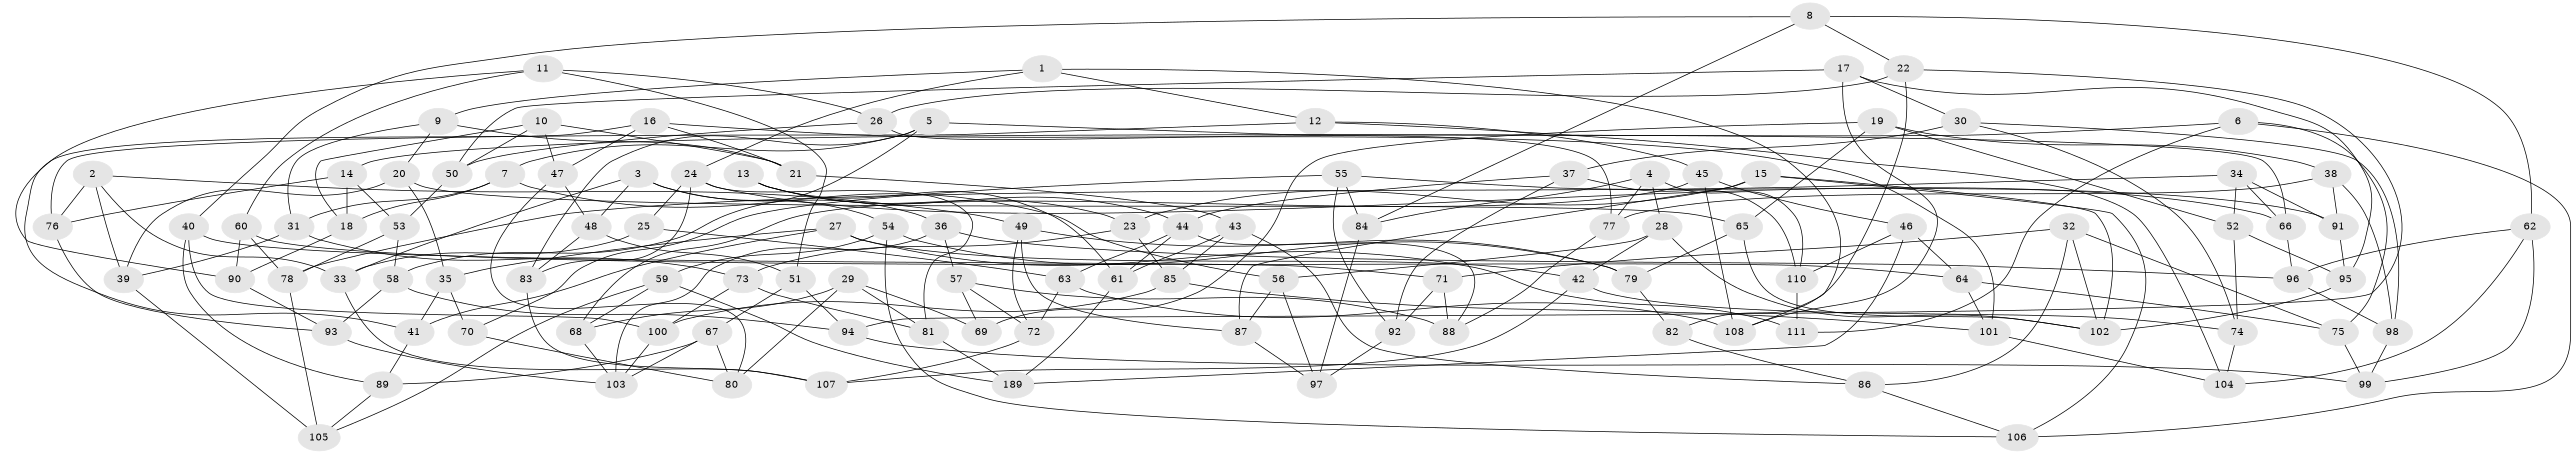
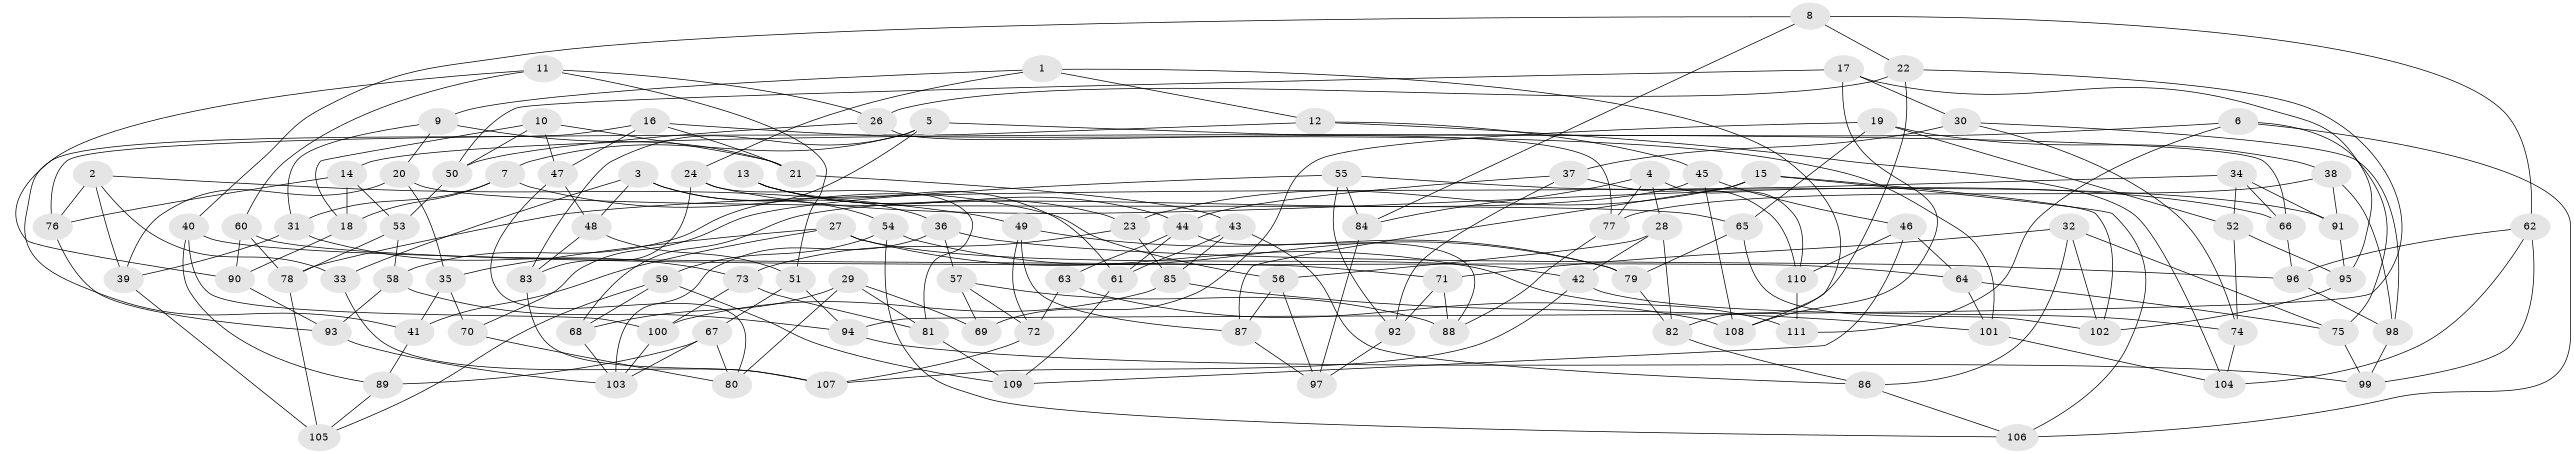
node "25": removed
edge "28" -- "102": now "28" -- "82"
node "189": label "189" -> "109"
